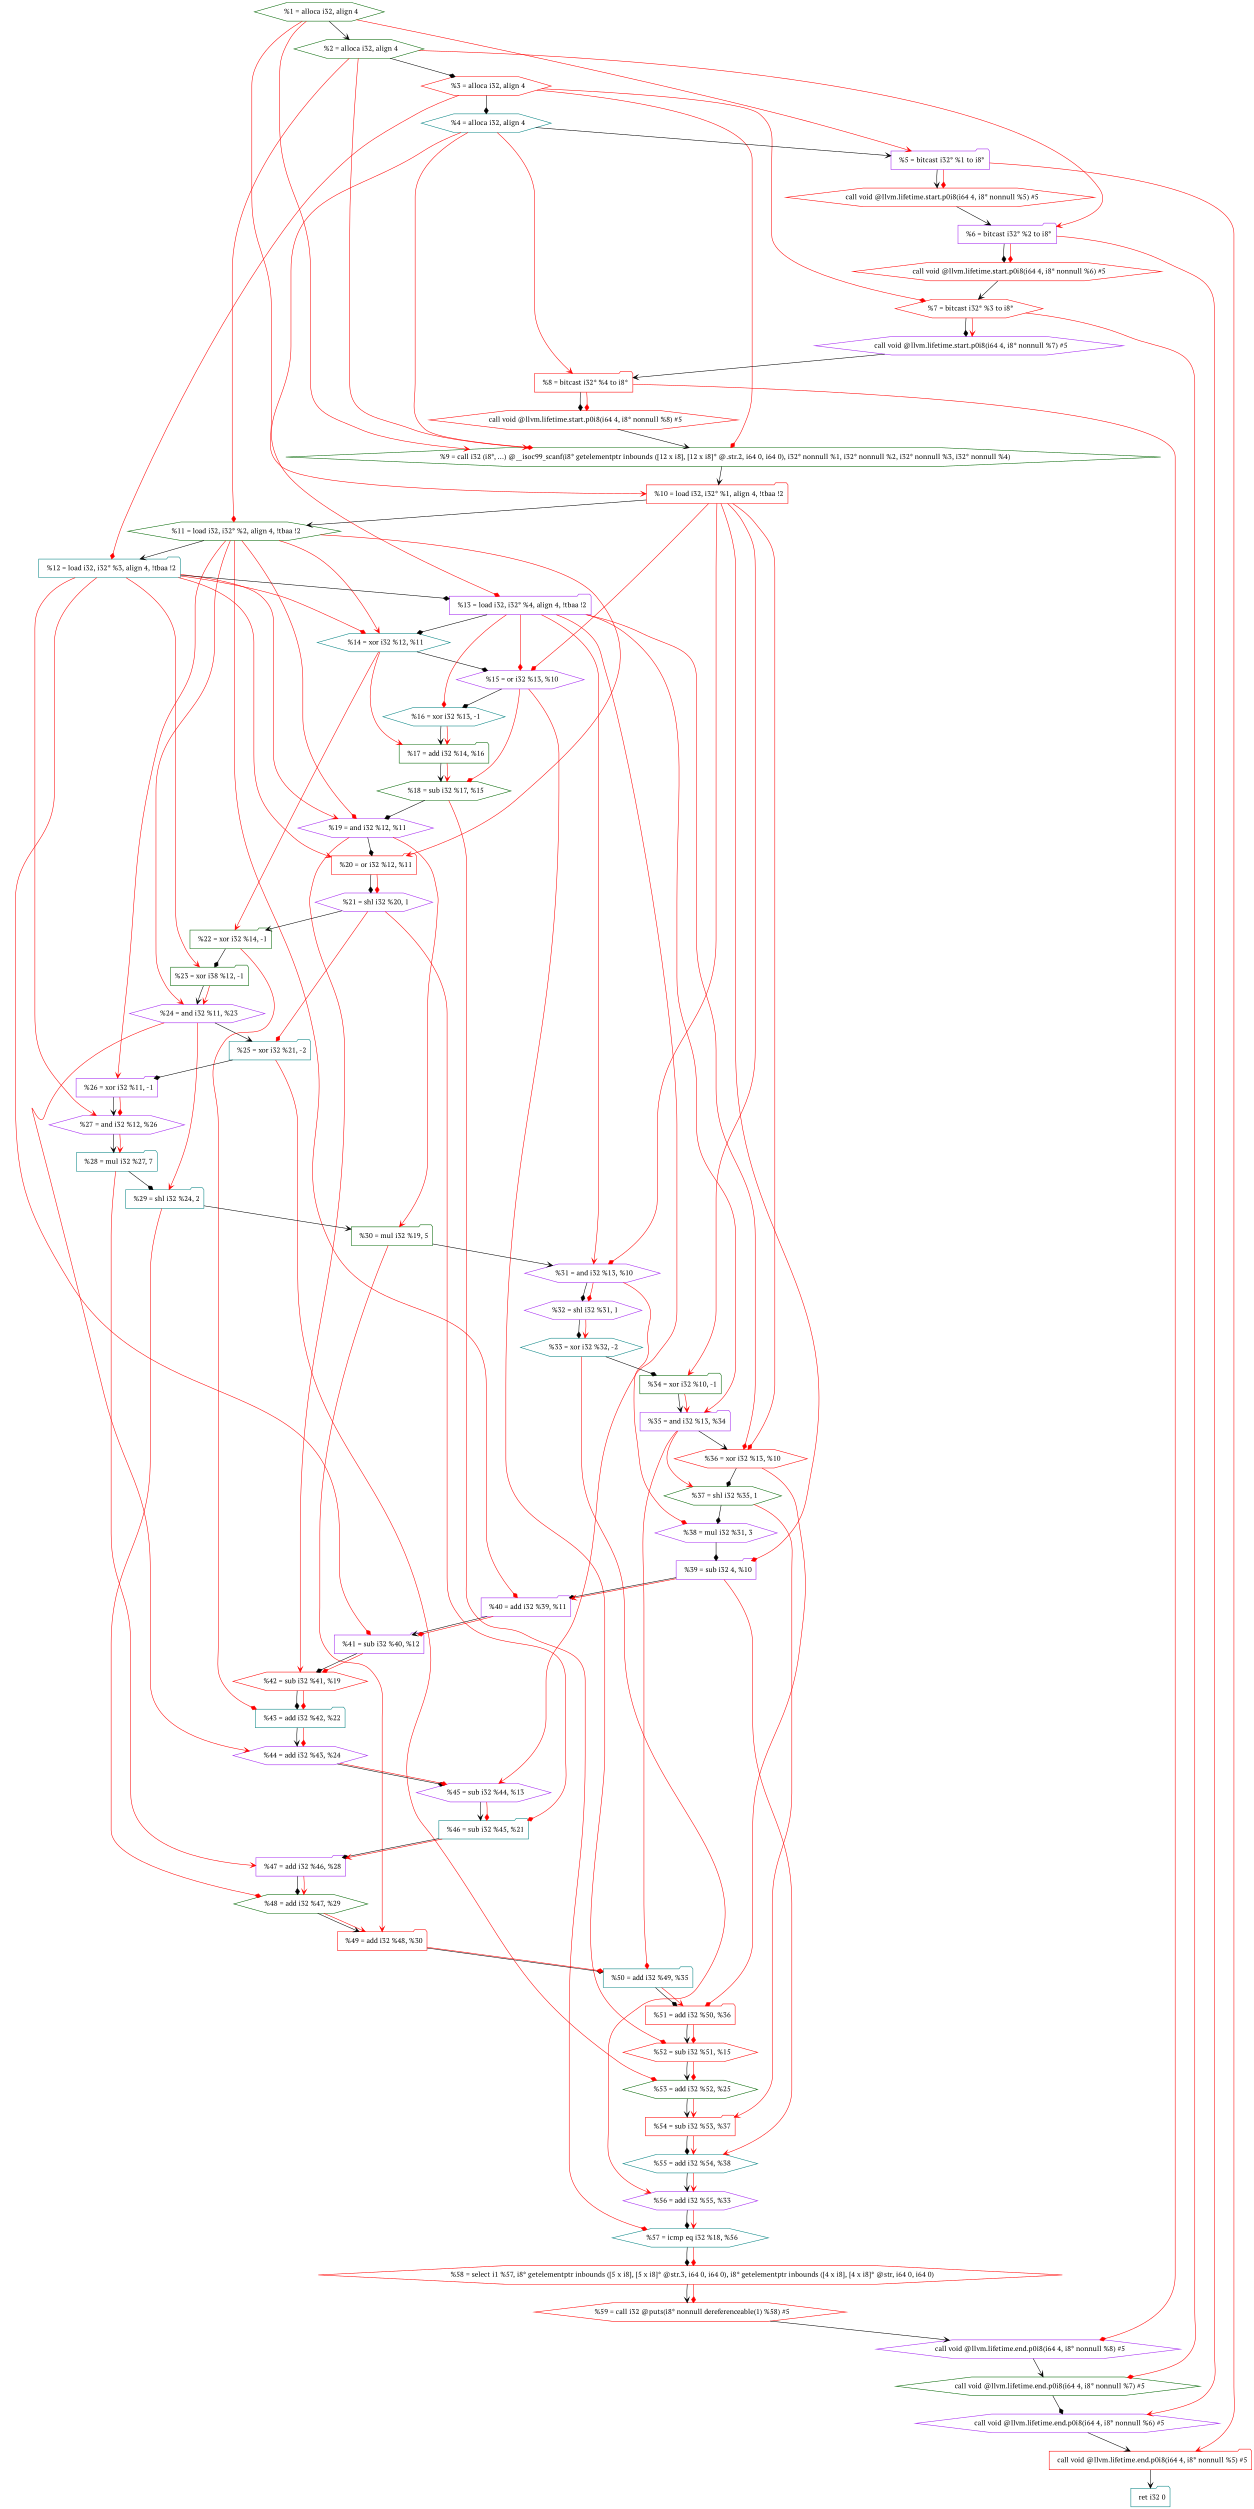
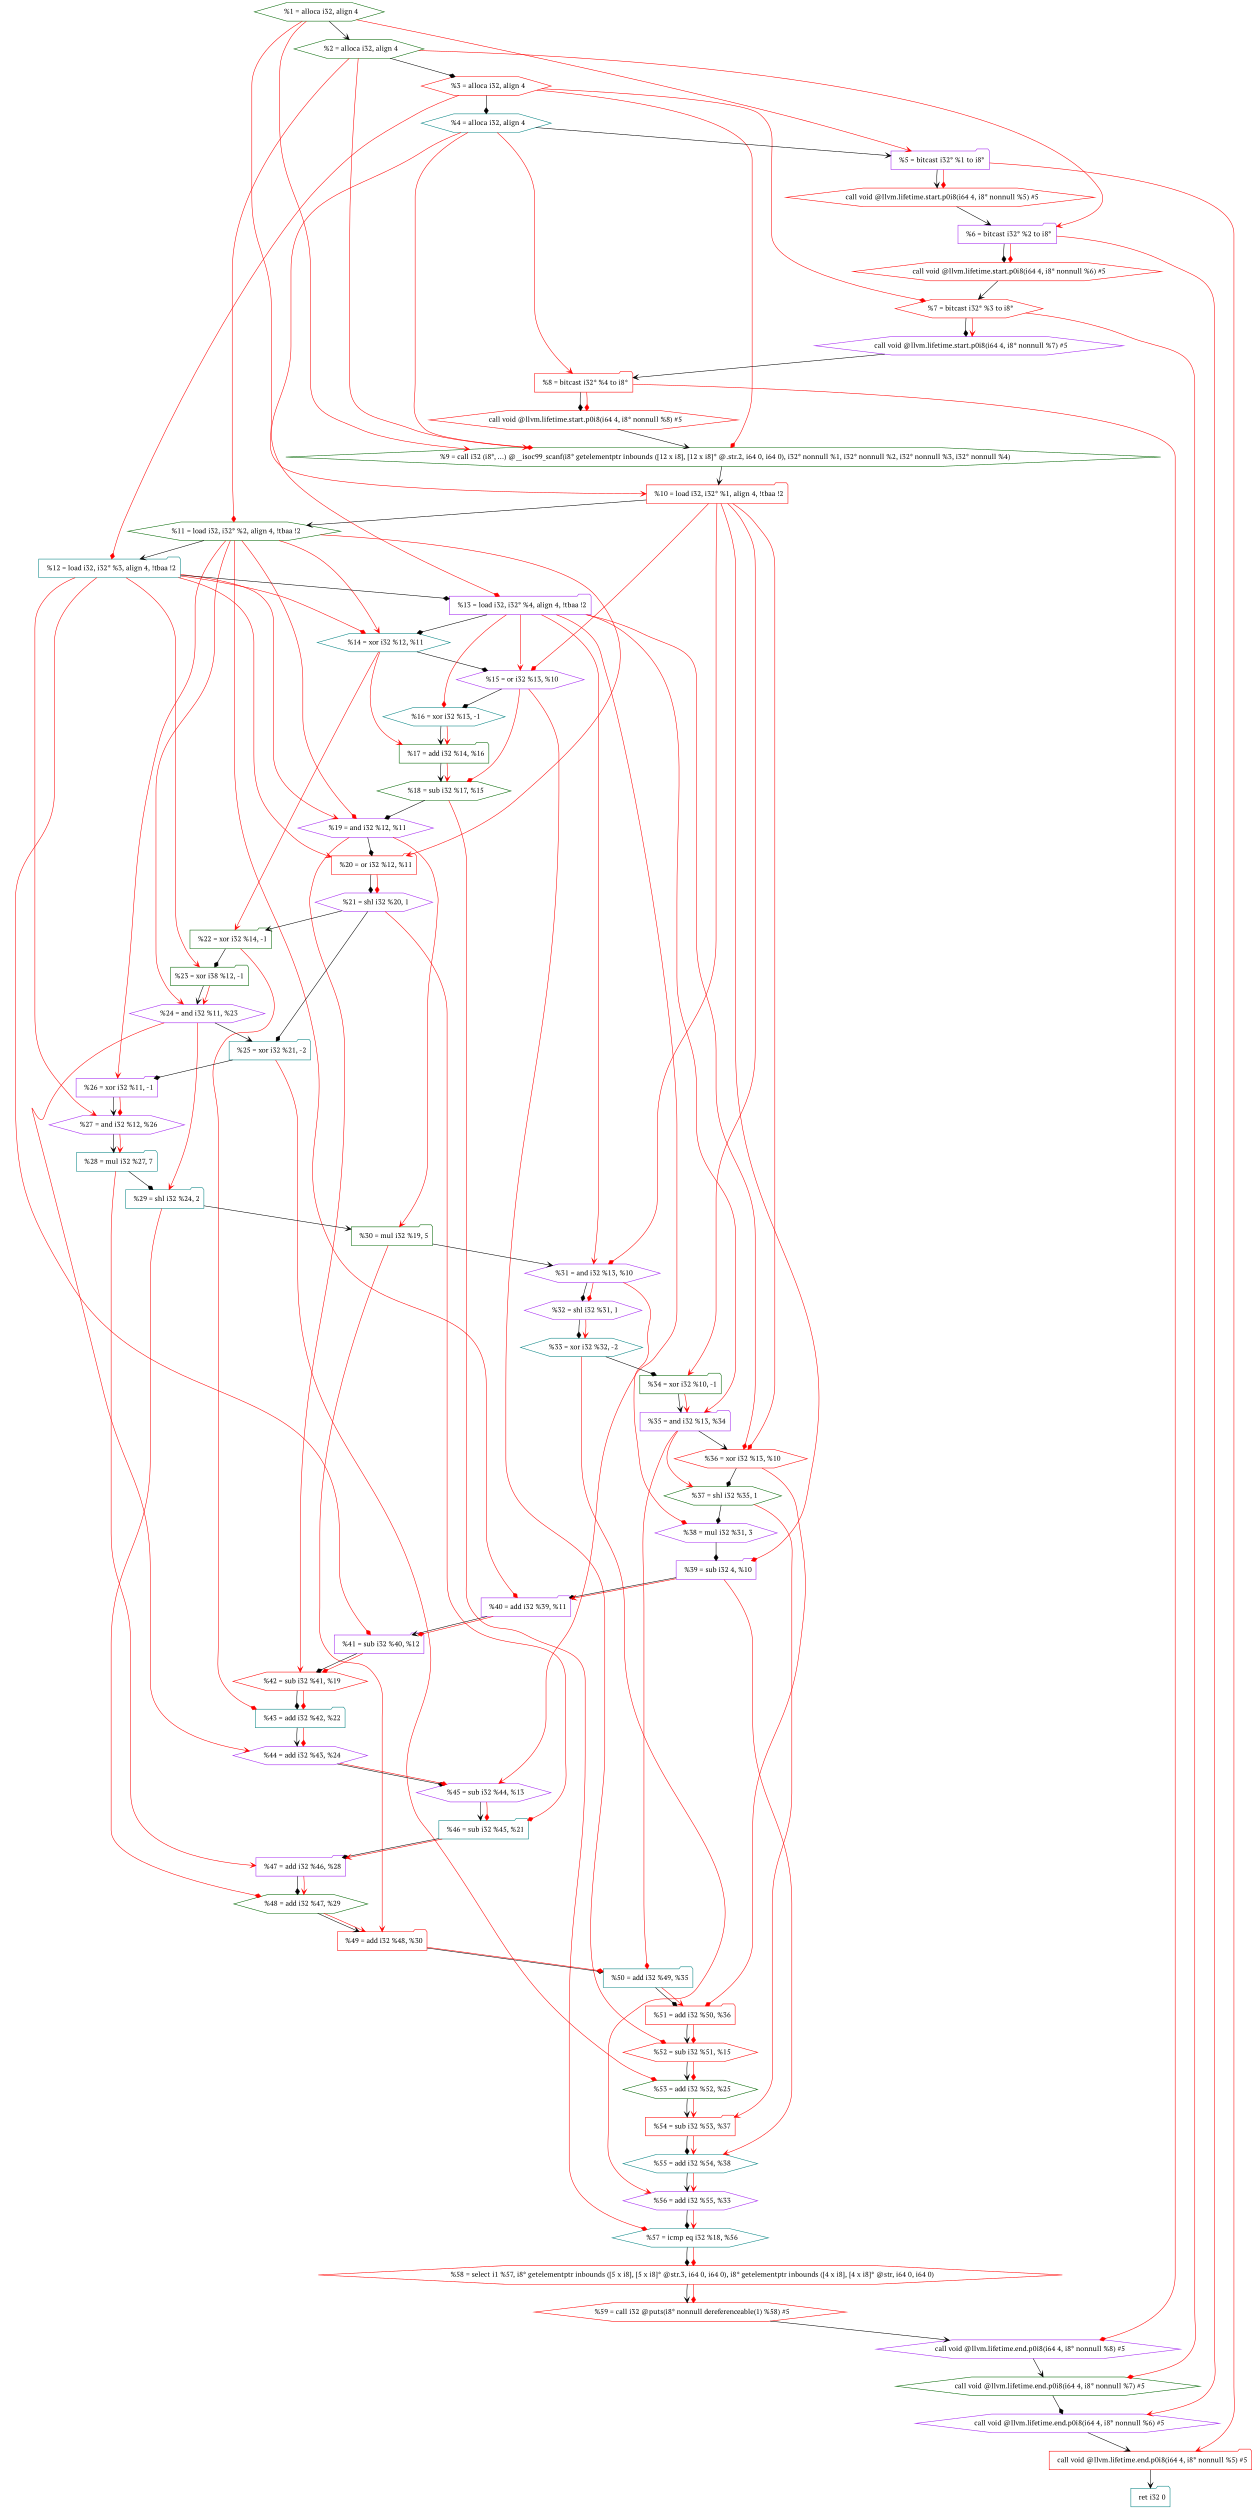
edge "%13 = load i32, i32* %4, align 4, !tbaa !2" -> "%15 = or i32 %13, %10": arrowhead diamond -> vee
edge "%21 = shl i32 %20, 1" -> "%25 = xor i32 %21, -2": color red -> black
